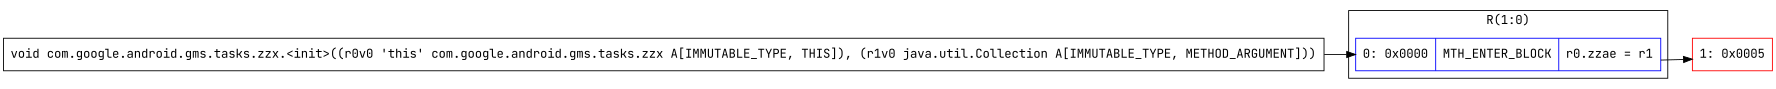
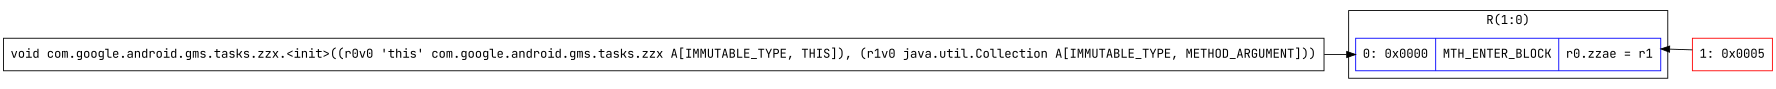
edge "0: 0x0000" -> "1: 0x0005": reversed
